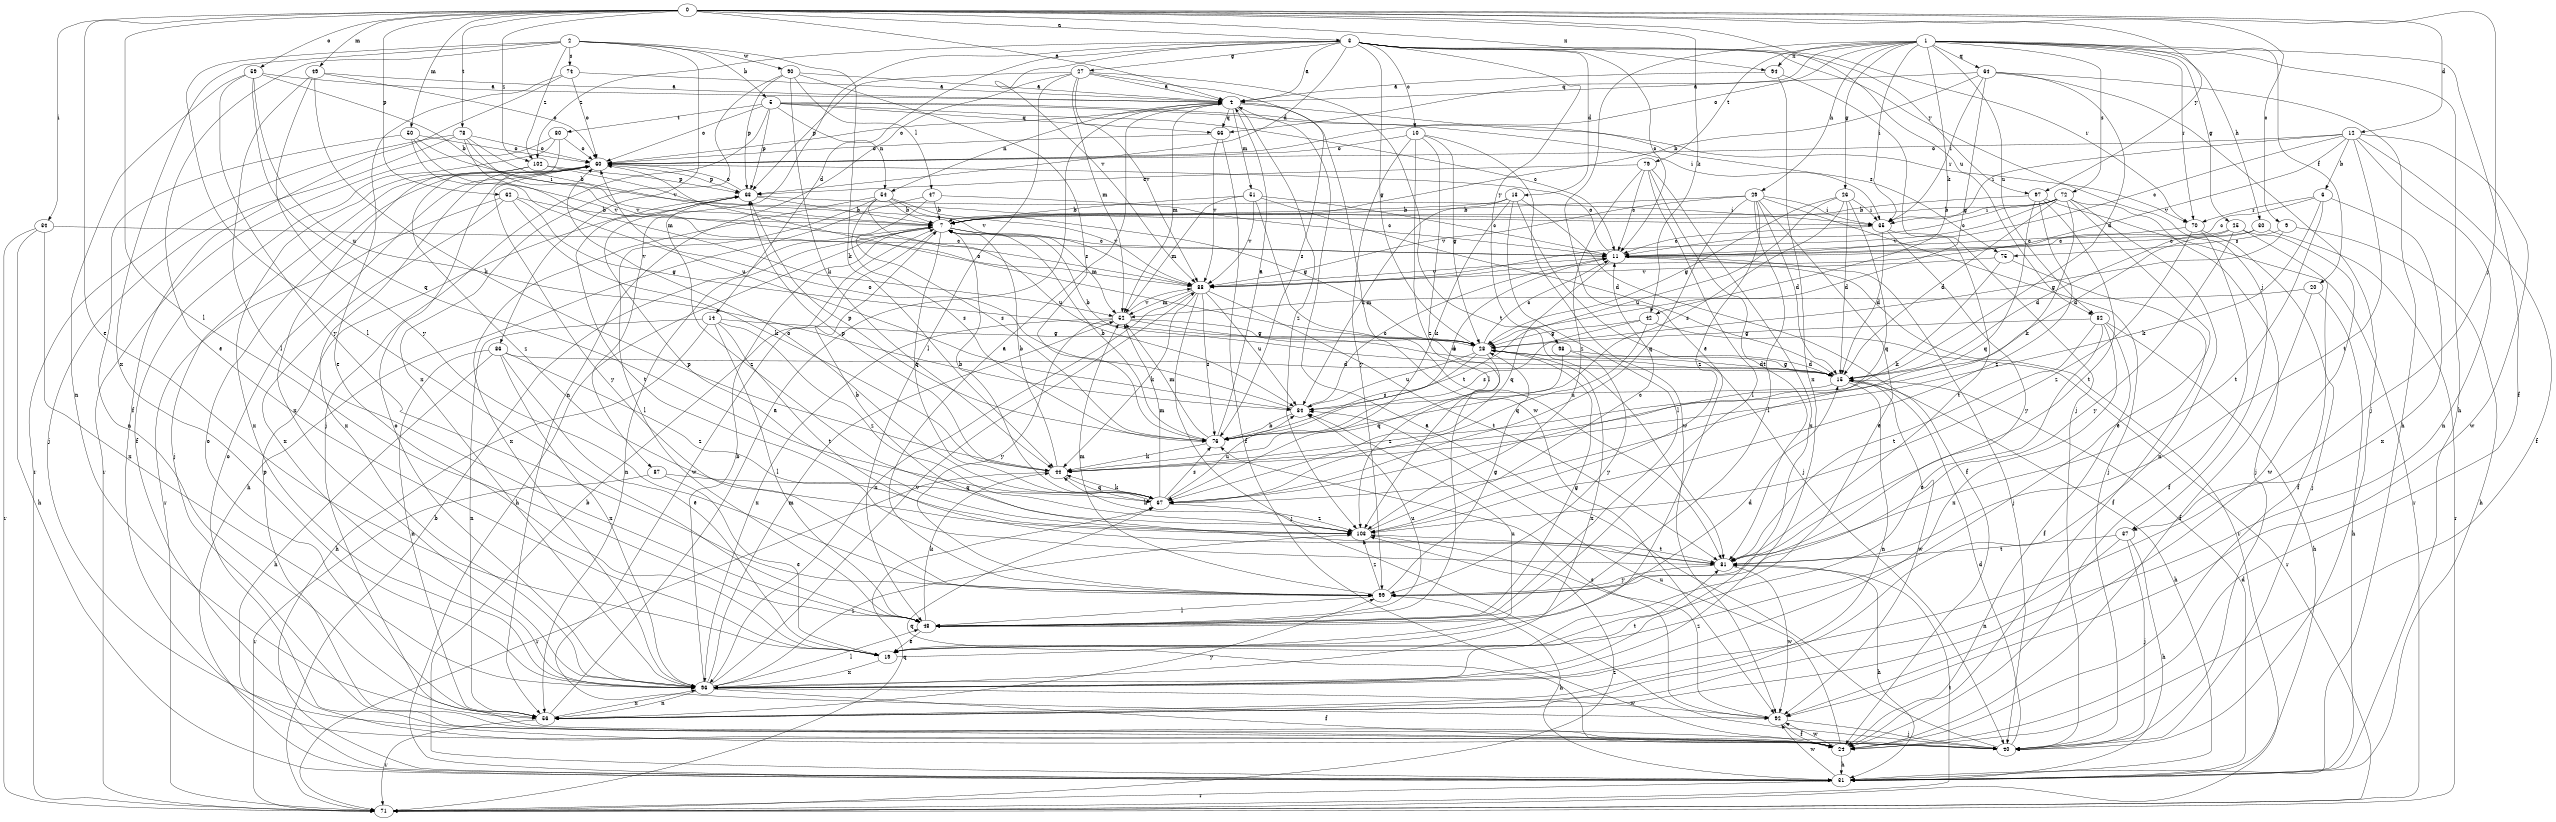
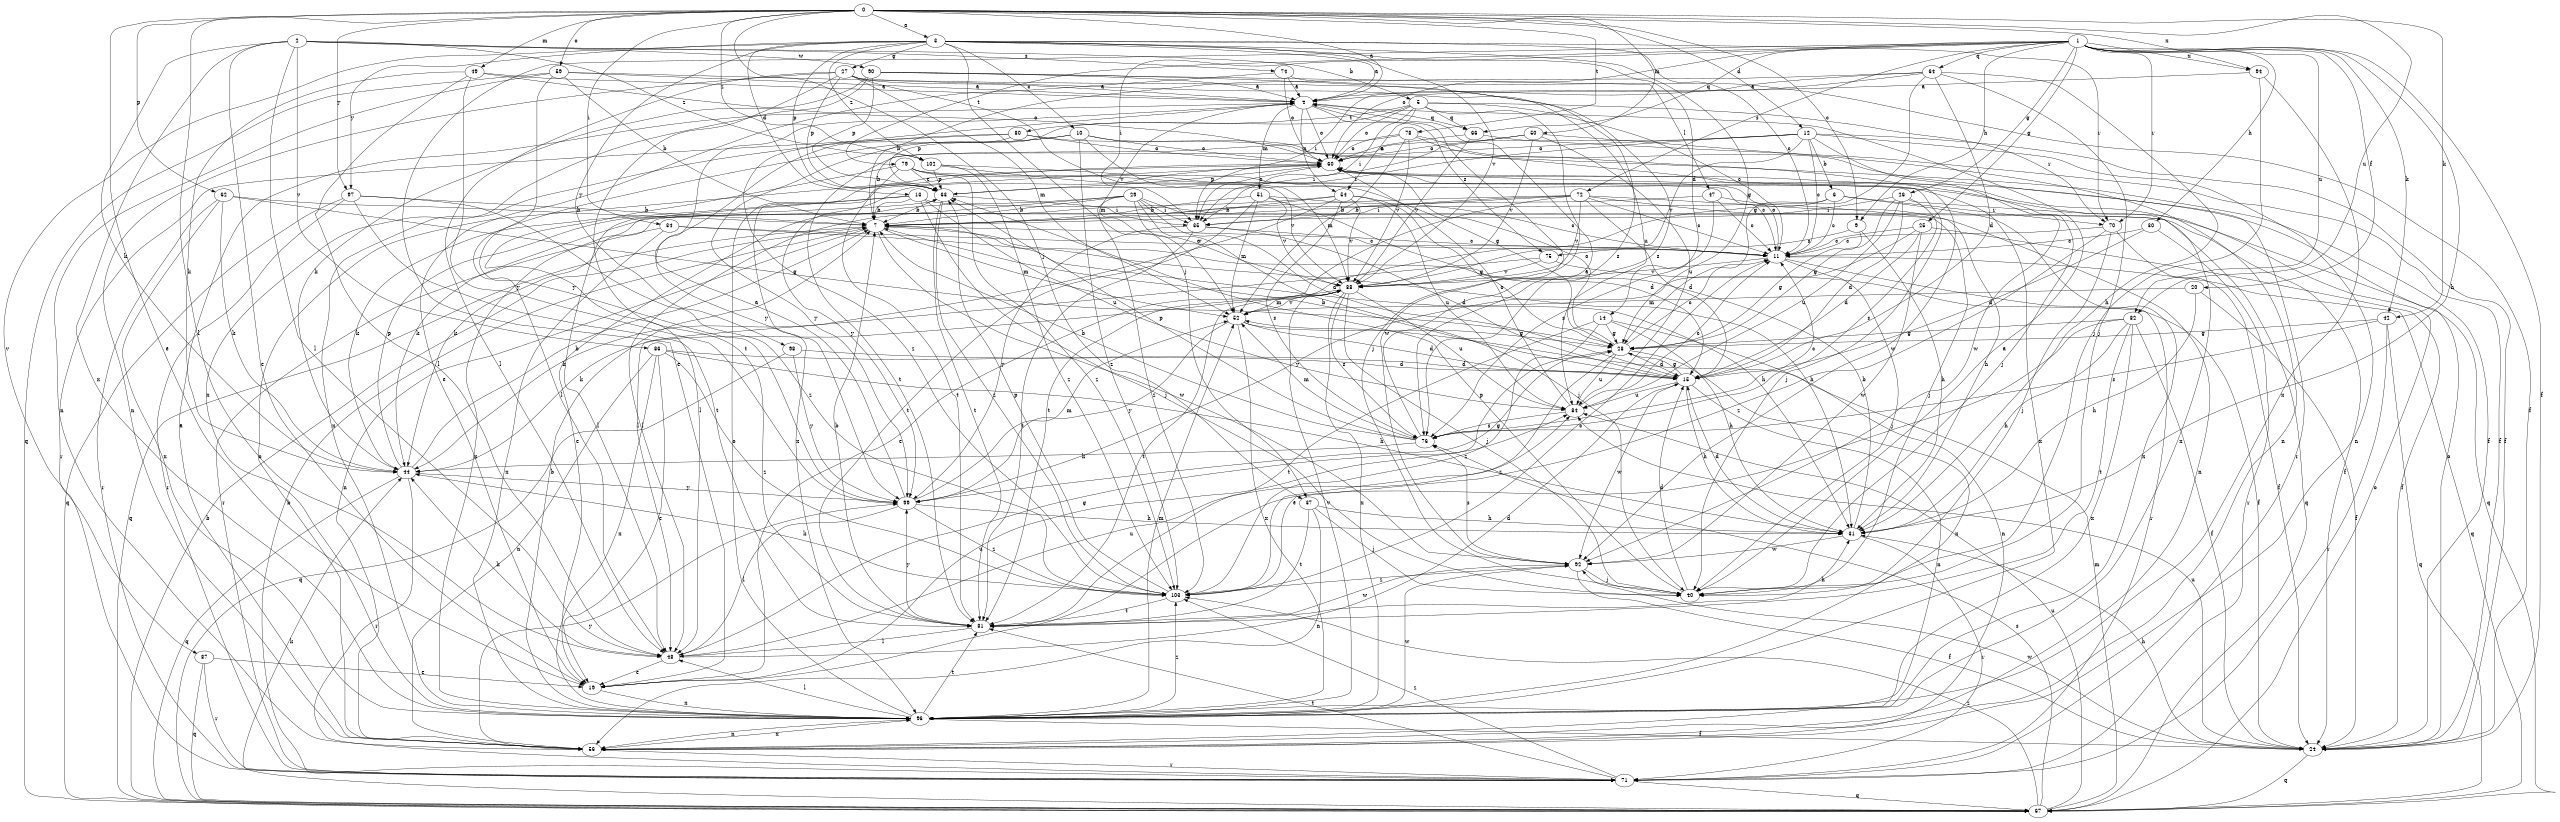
edge "1" -> "29": now "1" -> "9"
edge "3" -> "63": label "d" -> "p"
edge "80" -> "99": added, label "y"
edge "28" -> "76": removed, label "s"
edge "84" -> "76": label "b" -> "s"
edge "44" -> "99": added, label "y"
edge "14" -> "48": now "81" -> "48"
